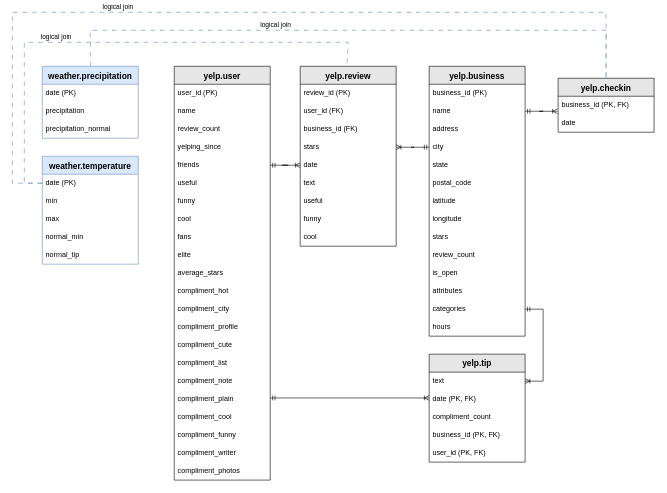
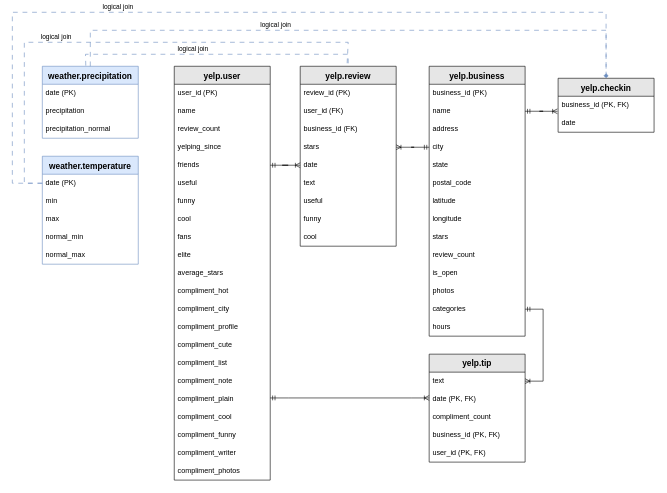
edge "weather.precipitation" -- "yelp.review": added, label "logical join"
edge "weather.precipitation" -- "yelp.checkin": arrowhead none -> diamond
node "normal_tip": label "normal_tip" -> "normal_max"
node "attributes": label "attributes" -> "photos"
